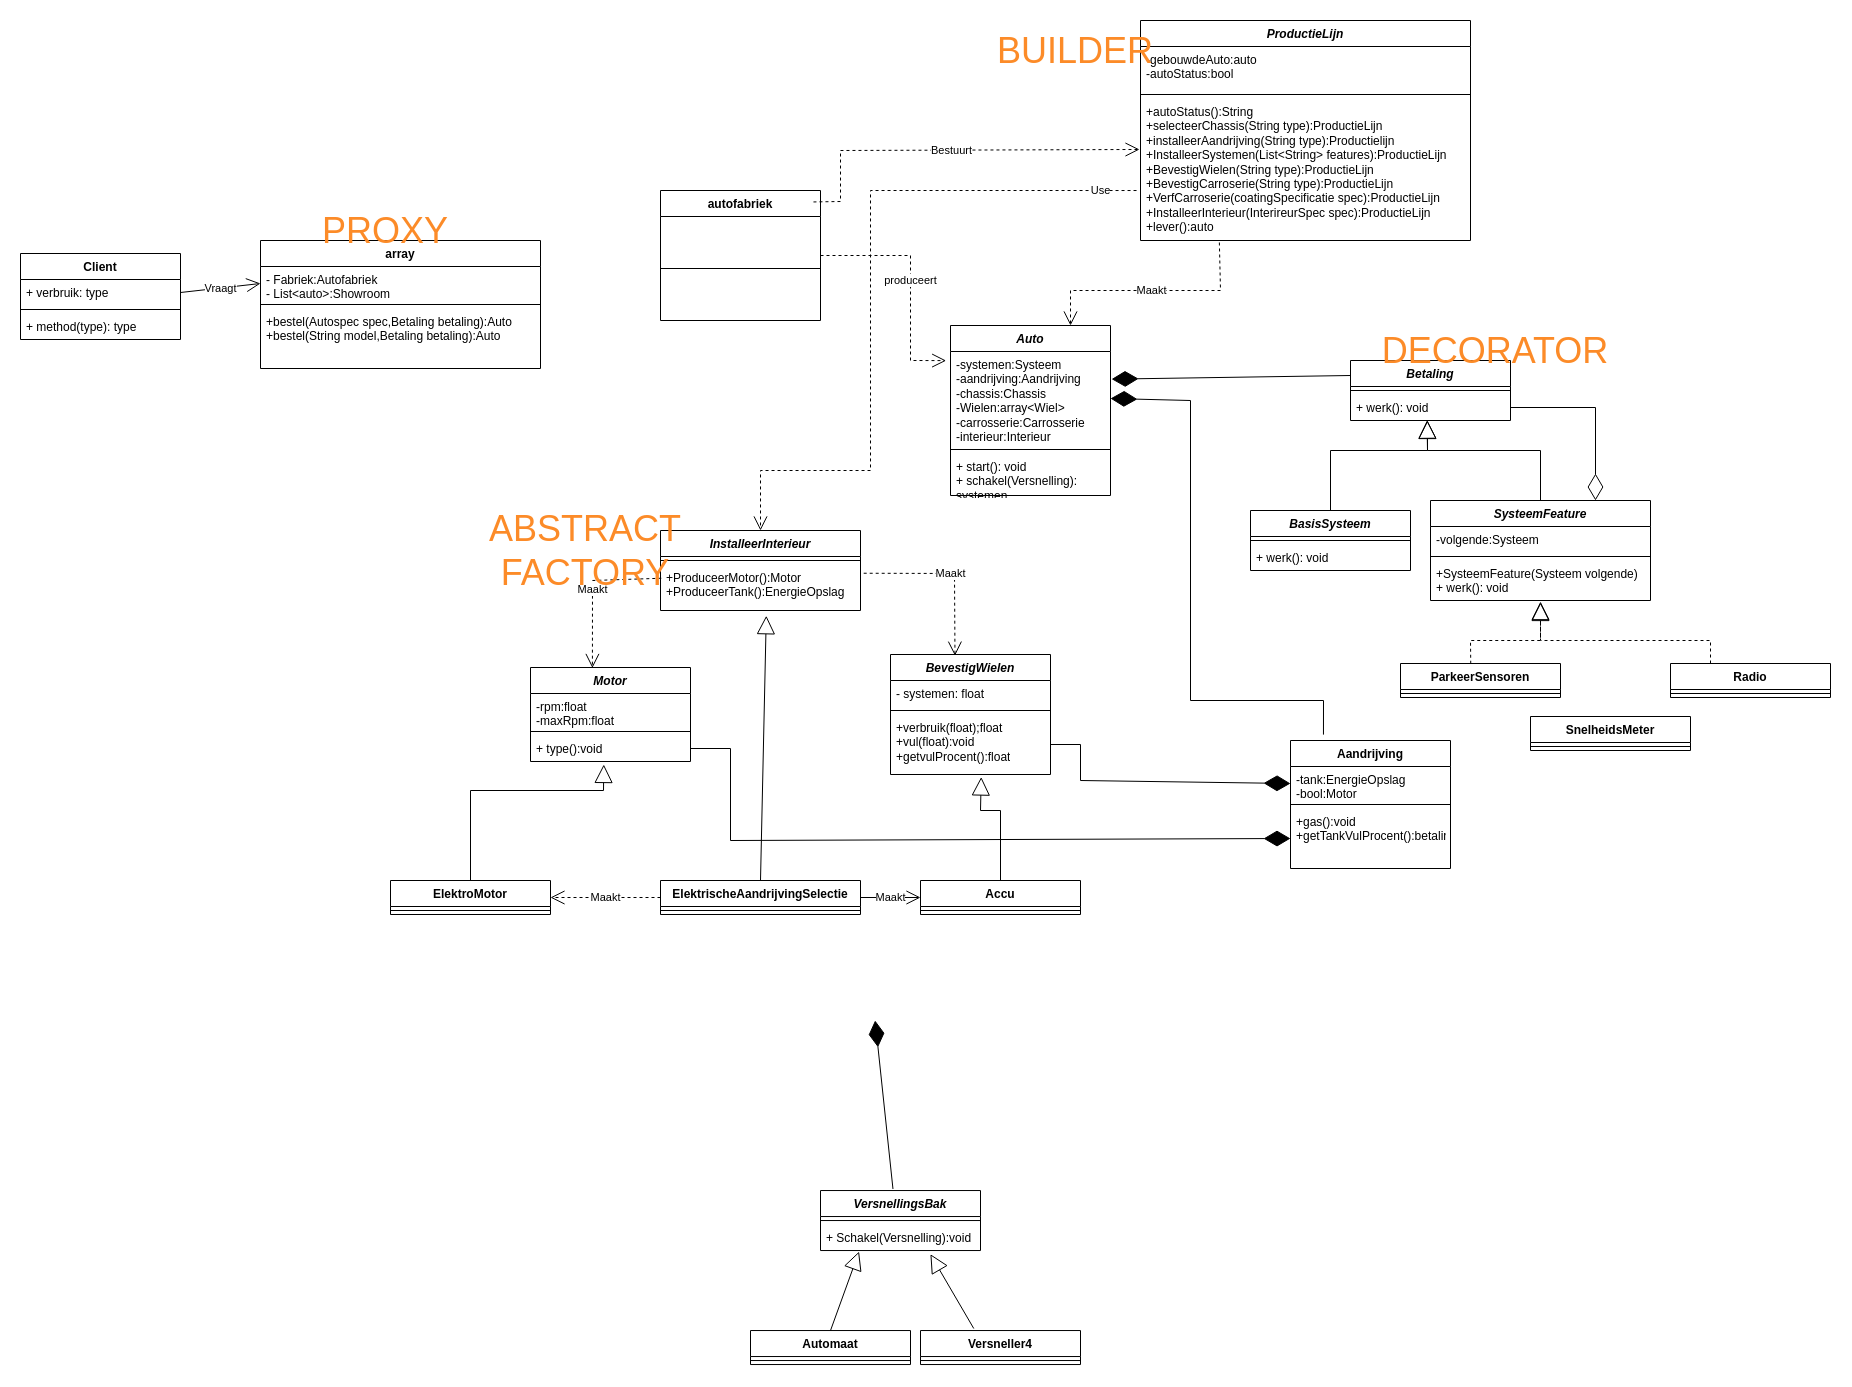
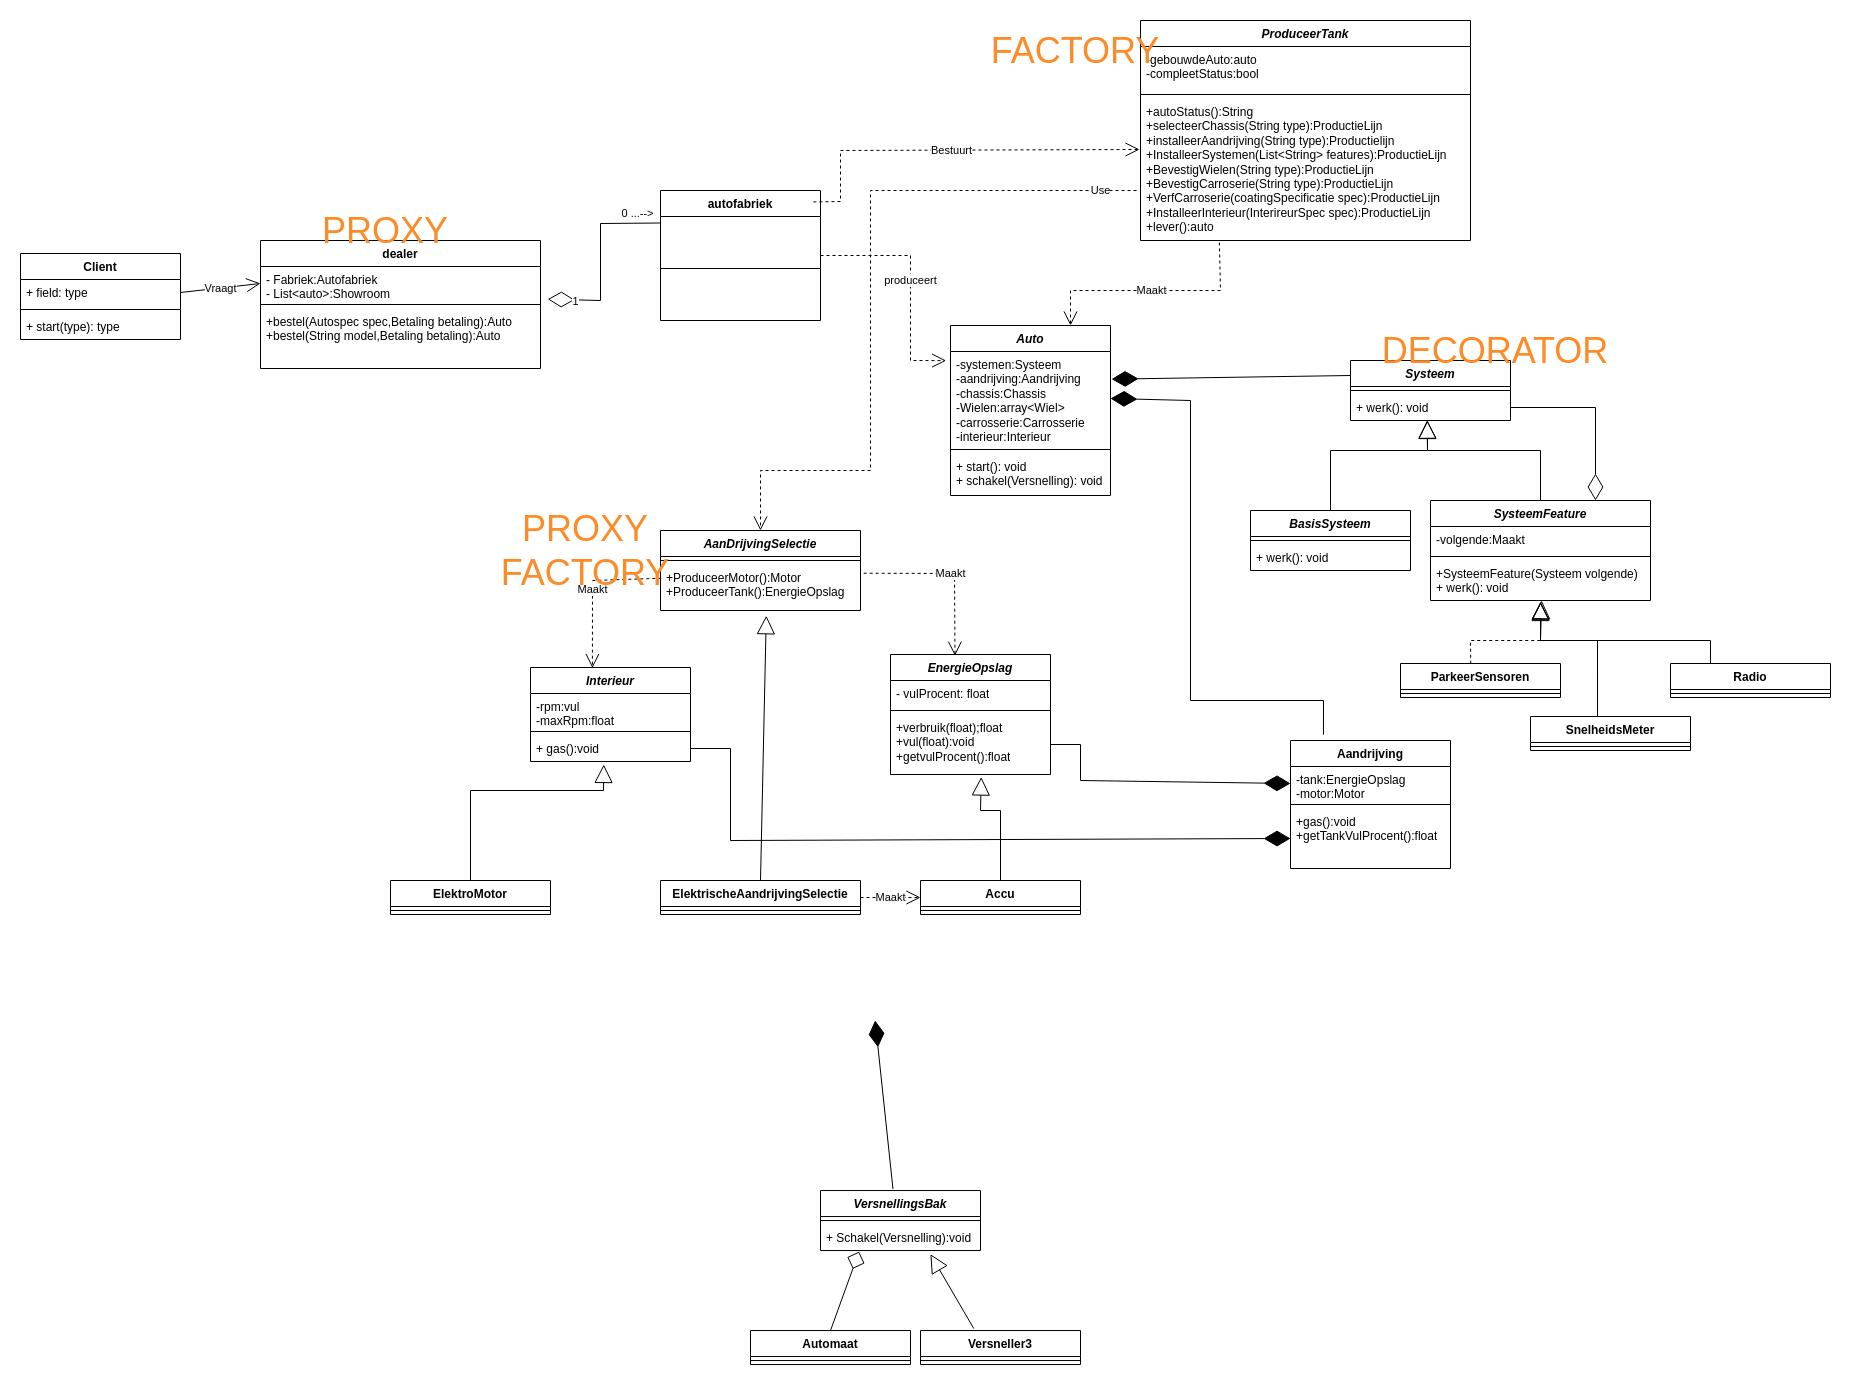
node "ProductieLijn": label "ProductieLijn" -> "ProduceerTank"
node "BUILDER": label "BUILDER" -> "FACTORY"
node "-gebouwdeAuto:auto -autoStatus:bool": label "-gebouwdeAuto:auto -autoStatus:bool" -> "-gebouwdeAuto:auto -compleetStatus:bool"
edge "autofabriek" -> "- Fabriek:Autofabriek - List<auto>:Showroom": added, labels "0 ...-->", "1"
node "array": label "array" -> "dealer"
node "+ verbruik: type": label "+ verbruik: type" -> "+ field: type"
node "+ method(type): type": label "+ method(type): type" -> "+ start(type): type"
node "Betaling": label "Betaling" -> "Systeem"
node "+ start(): void + schakel(Versnelling): systemen": label "+ start(): void + schakel(Versnelling): systemen" -> "+ start(): void + schakel(Versnelling): void"
node "-volgende:Systeem": label "-volgende:Systeem" -> "-volgende:Maakt"
node "InstalleerInterieur": label "InstalleerInterieur" -> "AanDrijvingSelectie"
node "ABSTRACT FACTORY": label "ABSTRACT FACTORY" -> "PROXY FACTORY"
edge "Radio" -> "+SysteemFeature(Systeem volgende) + werk(): void": style dashed -> solid
node "BevestigWielen": label "BevestigWielen" -> "EnergieOpslag"
edge "SnelheidsMeter" -> "+SysteemFeature(Systeem volgende) + werk(): void": added
node "Motor": label "Motor" -> "Interieur"
node "- systemen: float": label "- systemen: float" -> "- vulProcent: float"
node "-rpm:float -maxRpm:float": label "-rpm:float -maxRpm:float" -> "-rpm:vul -maxRpm:float"
node "+ type():void": label "+ type():void" -> "+ gas():void"
node "-tank:EnergieOpslag -bool:Motor": label "-tank:EnergieOpslag -bool:Motor" -> "-tank:EnergieOpslag -motor:Motor"
node "+gas():void +getTankVulProcent():betaling": label "+gas():void +getTankVulProcent():betaling" -> "+gas():void +getTankVulProcent():float"
edge "ElektrischeAandrijvingSelectie" -> "ElektroMotor": removed, label "Maakt"
edge "ElektrischeAandrijvingSelectie" -> "Accu": style solid -> dashed
edge "Automaat" -> "+ Schakel(Versnelling):void": arrowhead block -> diamond
node "Versneller4": label "Versneller4" -> "Versneller3"
